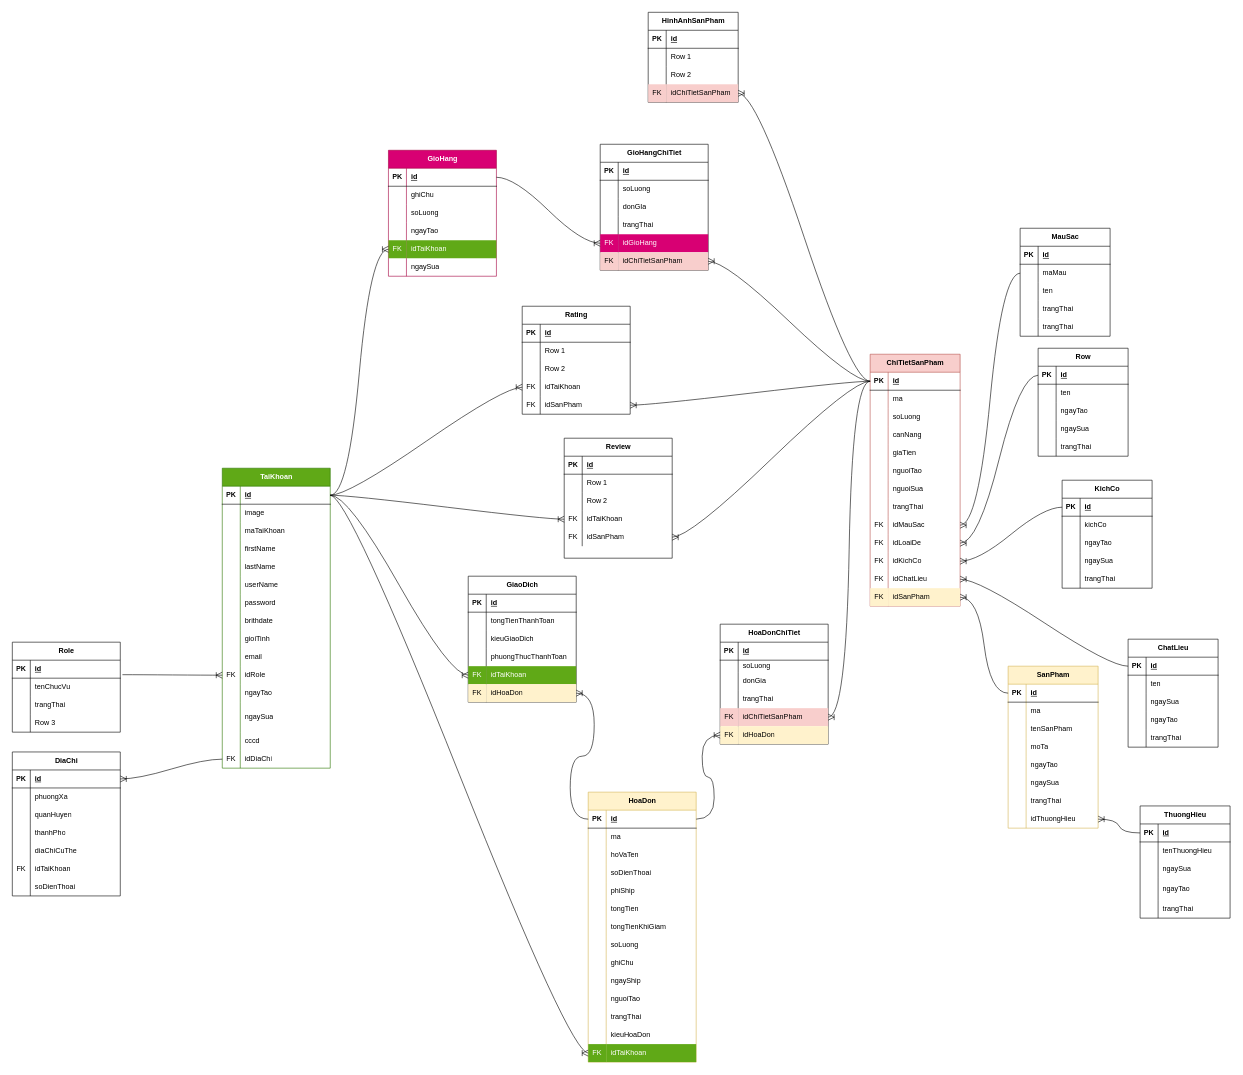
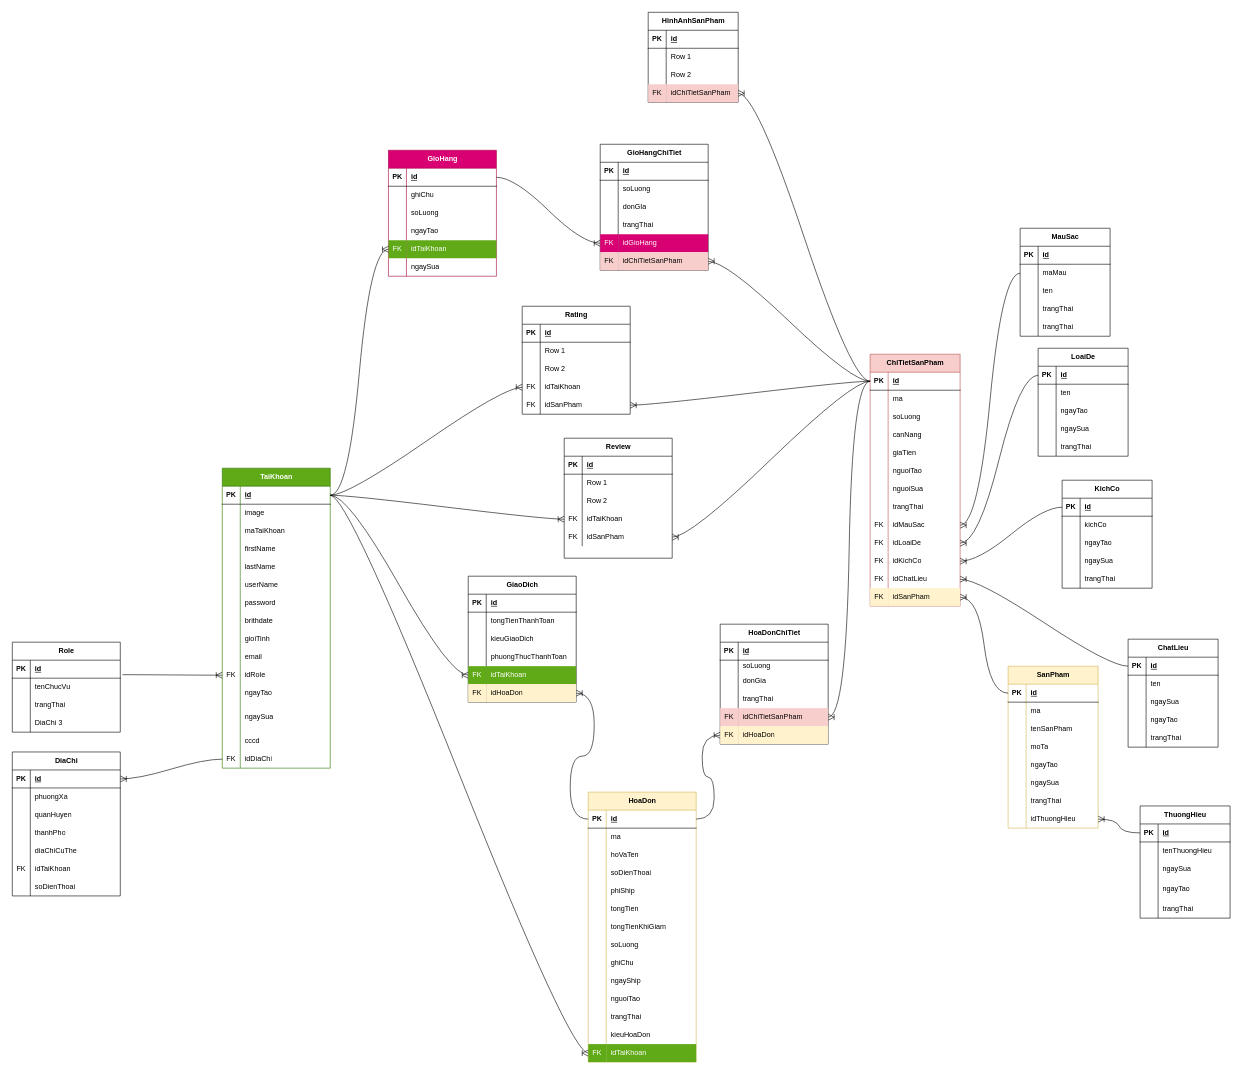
node "Row": label "Row" -> "LoaiDe"
node "Row 3": label "Row 3" -> "DiaChi 3"
